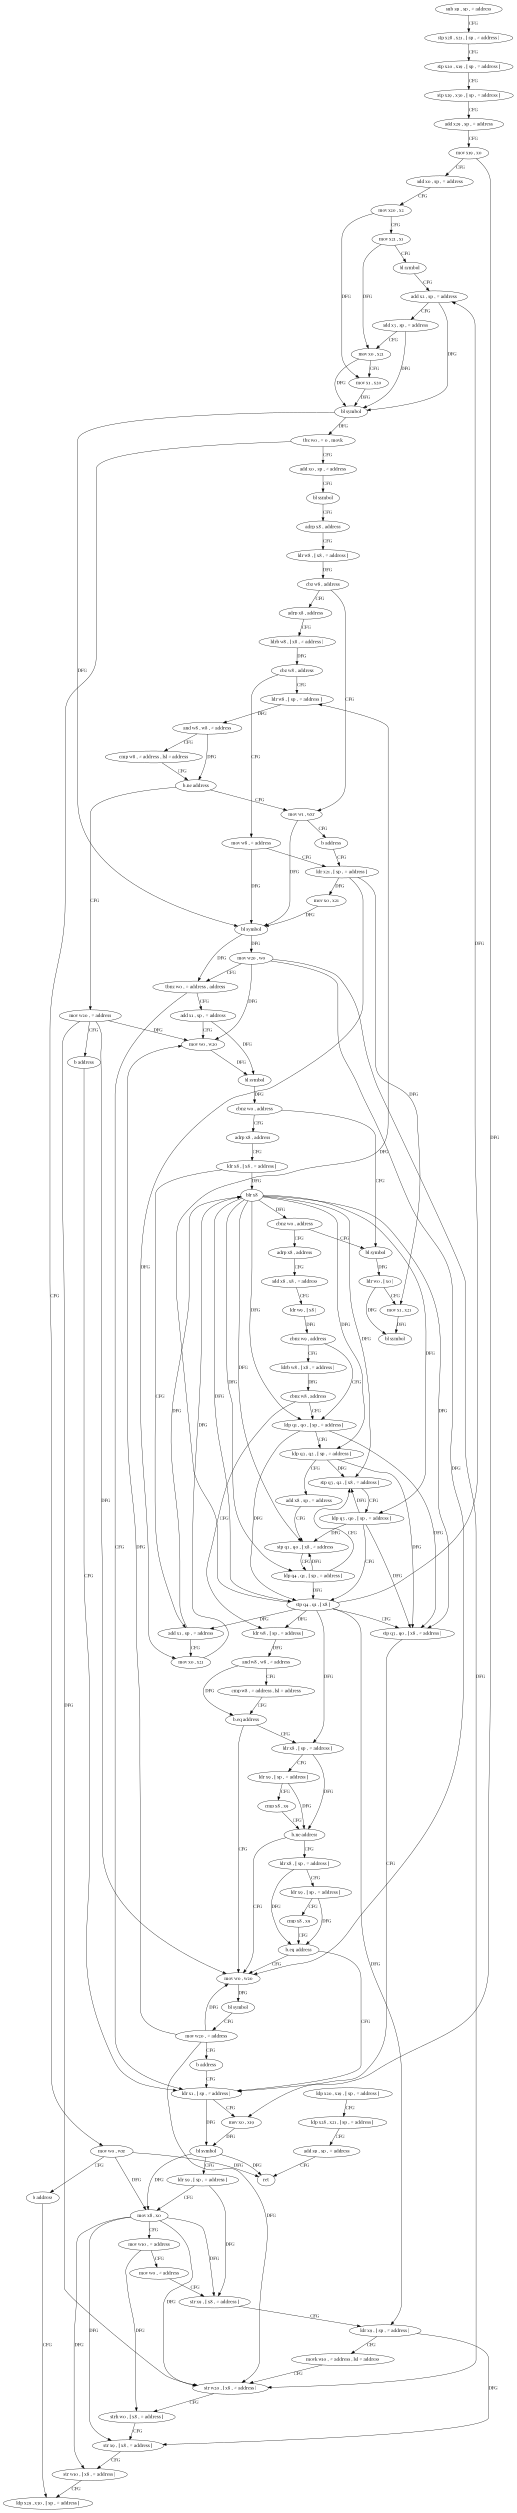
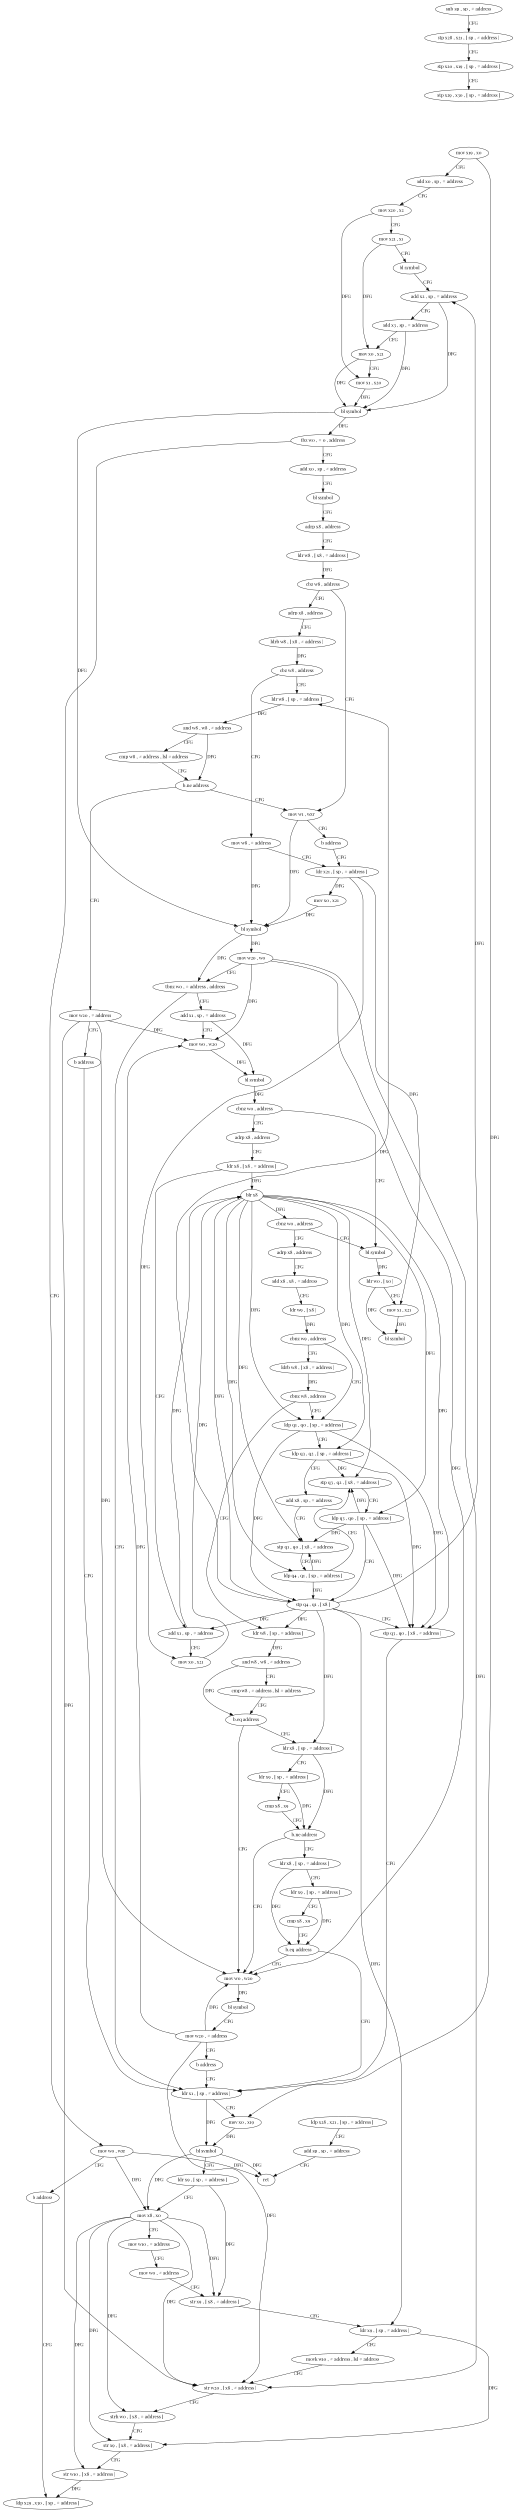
node "add x29 , sp , # address": removed
node "tbz w0 , # 0 , movk": label "tbz w0 , # 0 , movk" -> "tbz w0 , # 0 , address"
node "ldp x20 , x19 , [ sp , # address ]": removed
edge "mov w10 , # address" -> "strh w0 , [ x8 , # address ]": now "mov x8 , x0" -> "strh w0 , [ x8 , # address ]"
edge "str w10 , [ x8 , # address ]" -> "ldp x29 , x30 , [ sp , # address ]": label "CFG" -> "DFG"
